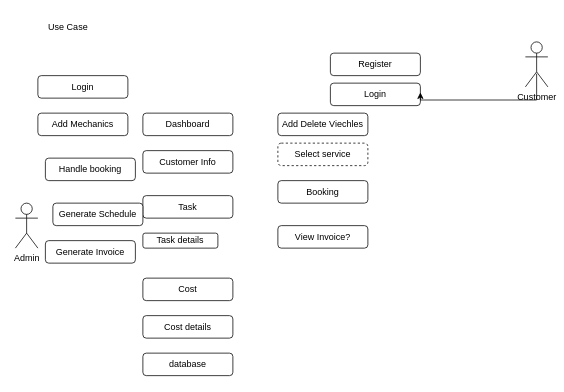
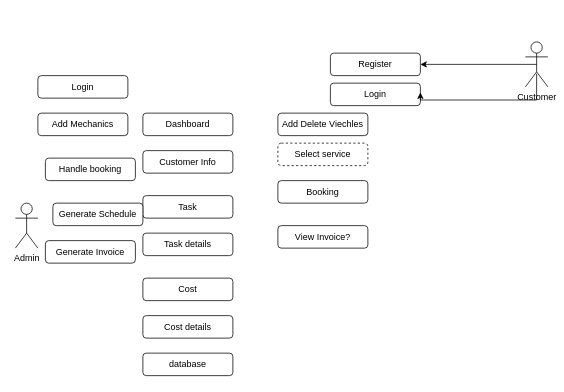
node "Use Case": removed
edge "Customer" -> "Register": added
node "Task details": size 75x15 -> 90x23
